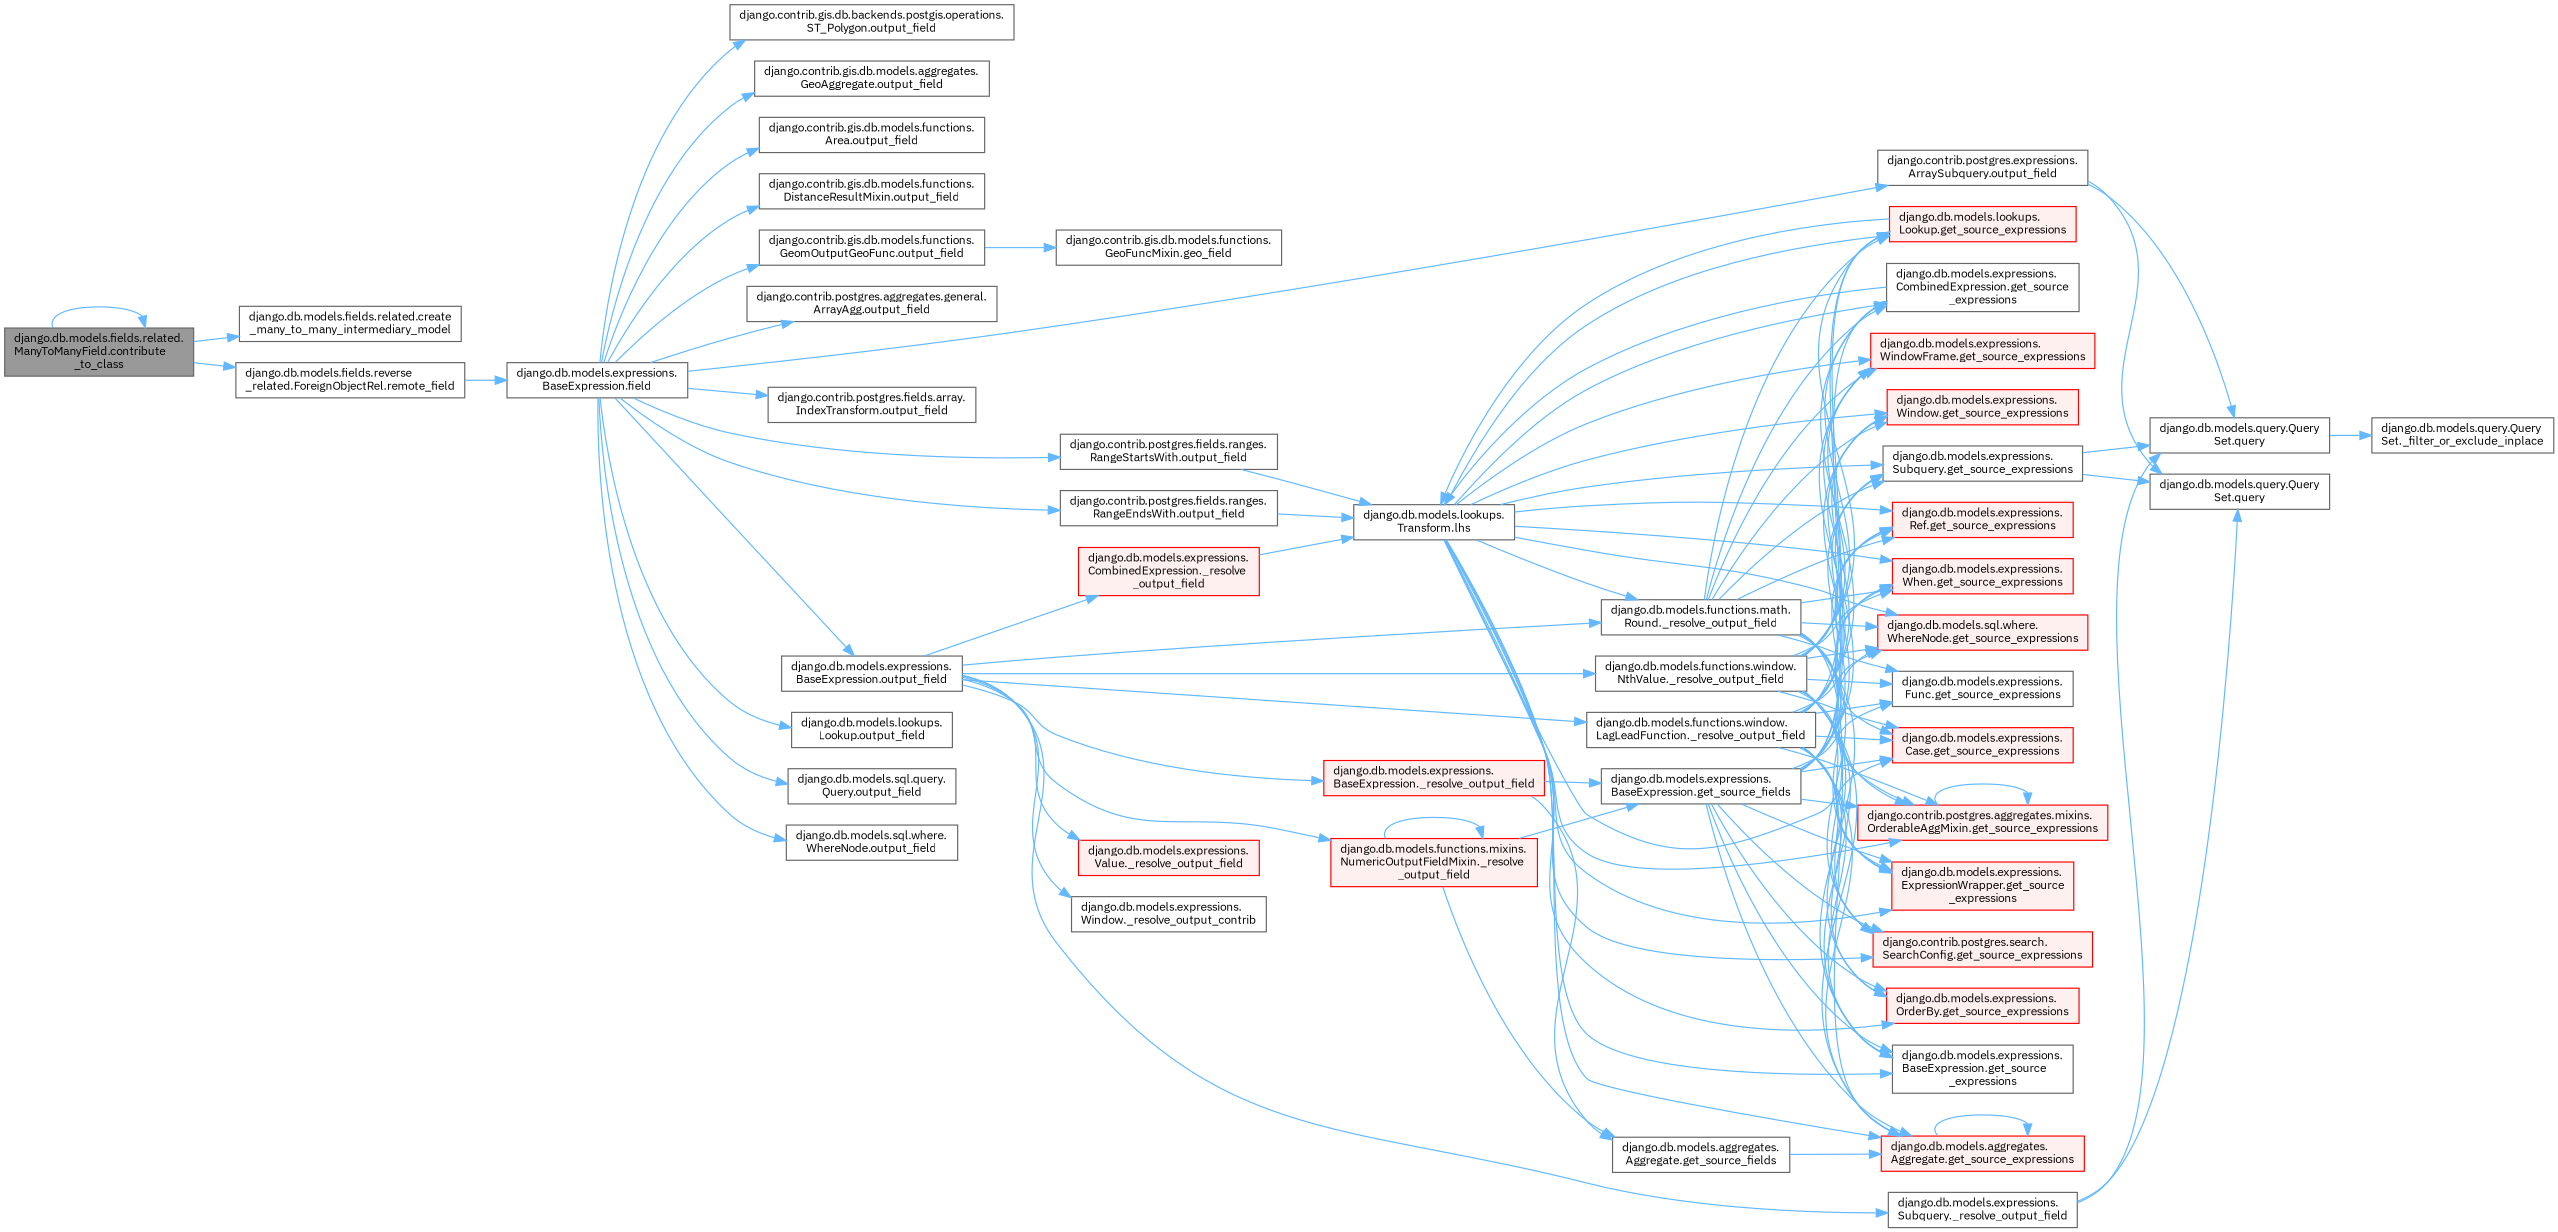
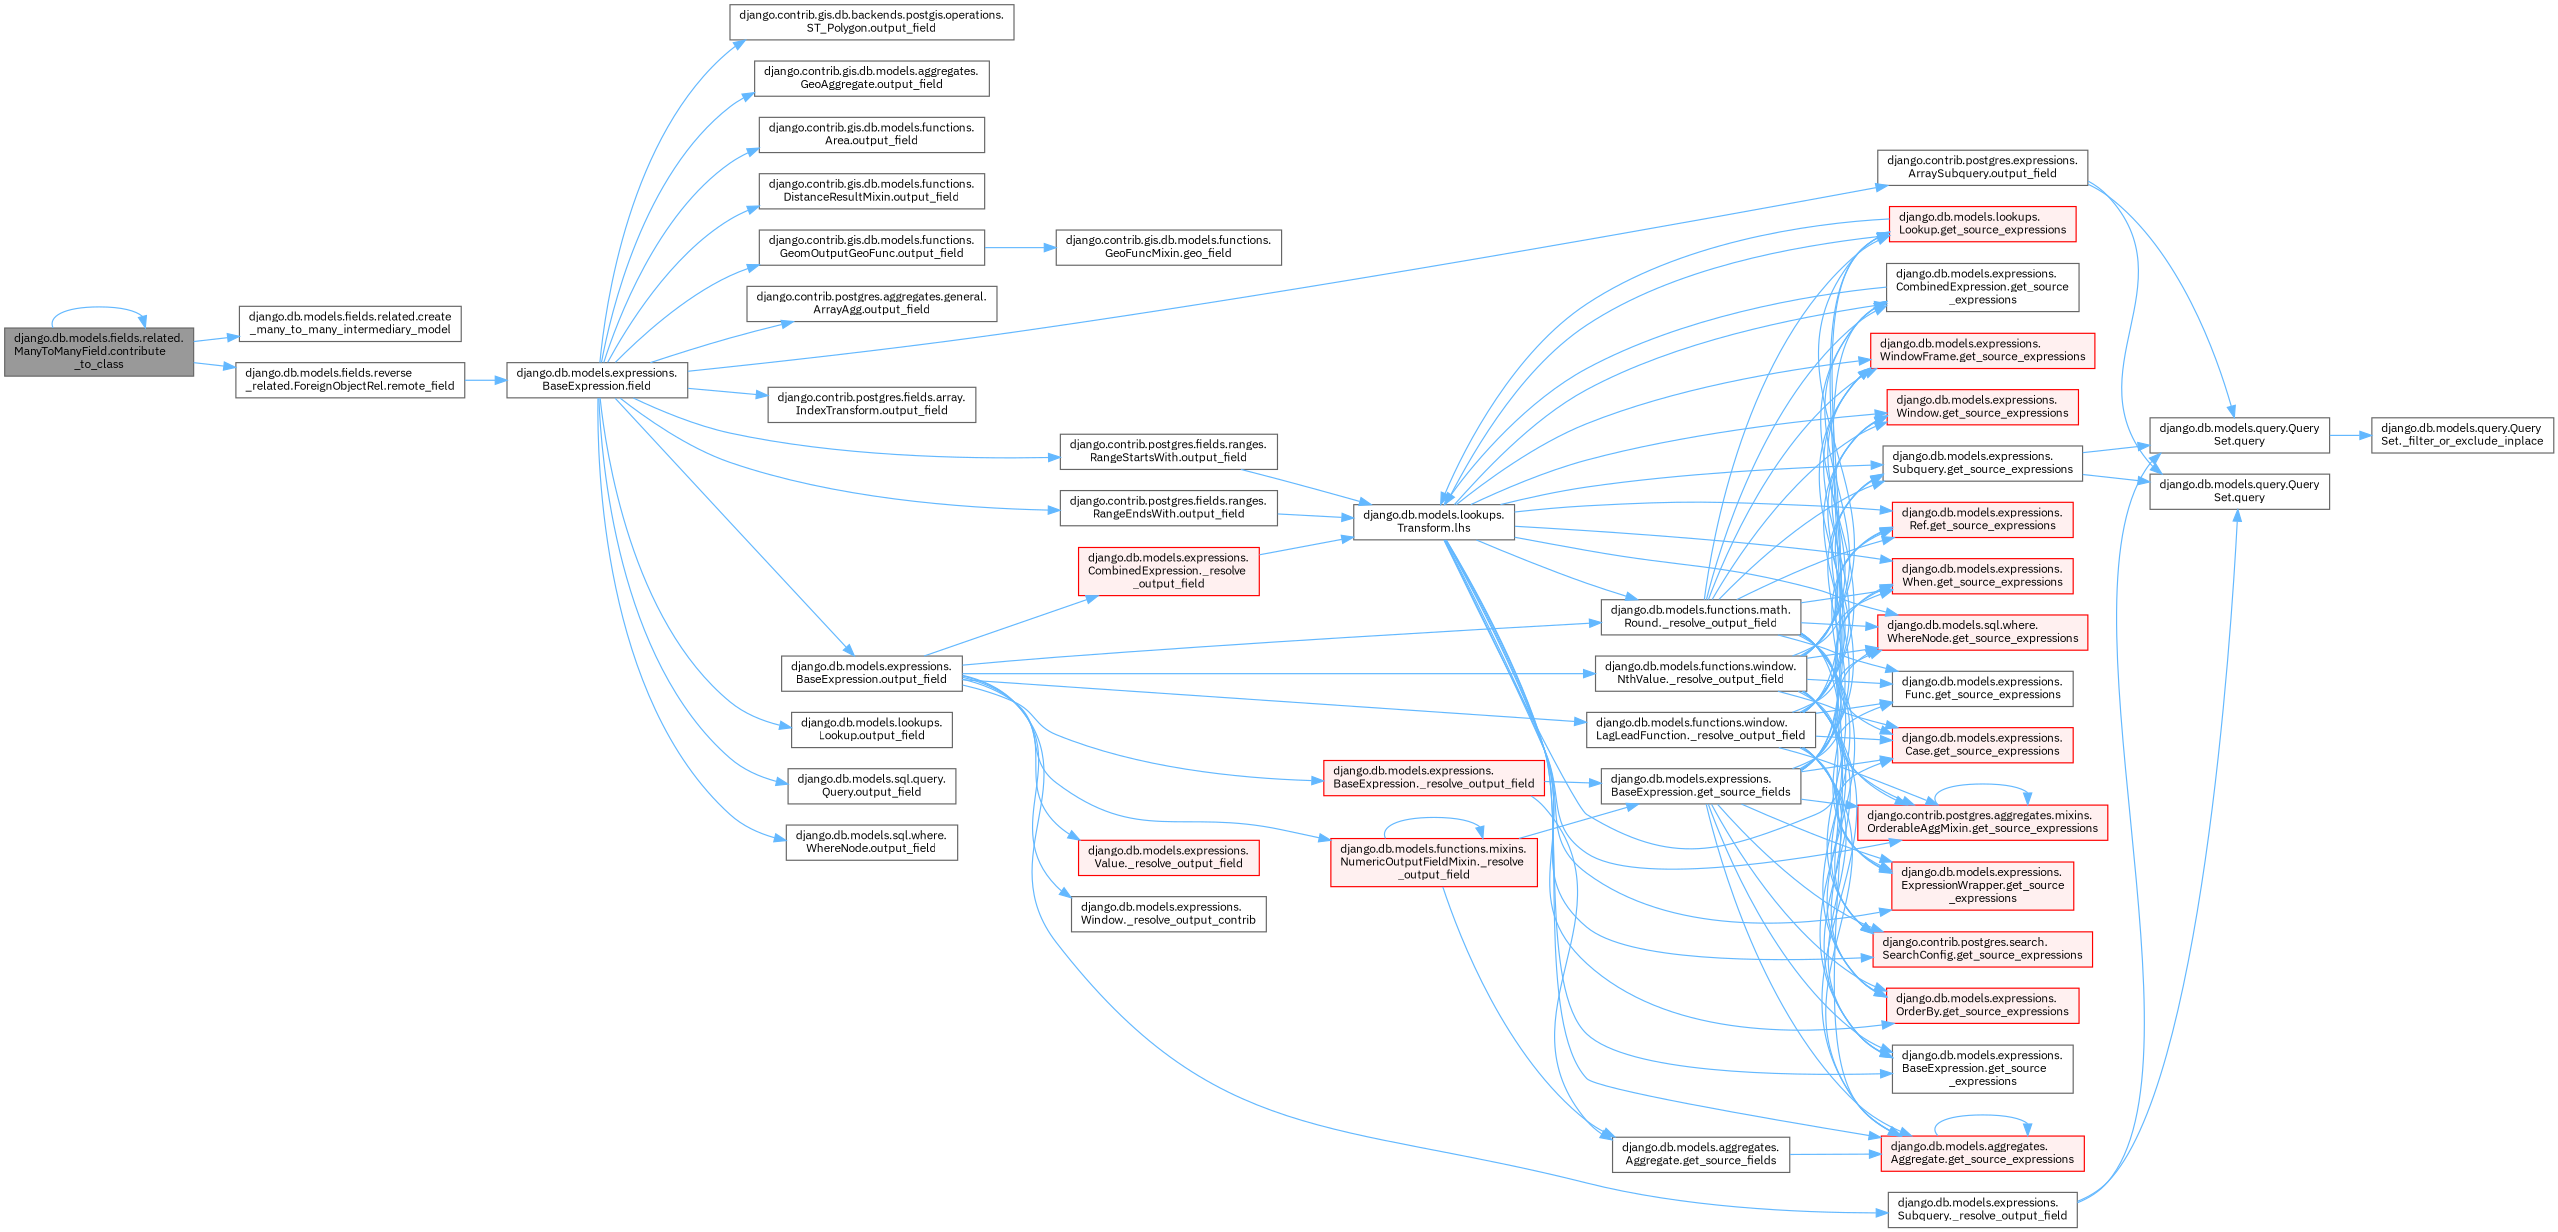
edge "django.db.models.functions.math. Round._resolve_output_field" -> "django.db.models.expressions. OrderBy.get_source_expressions": added
